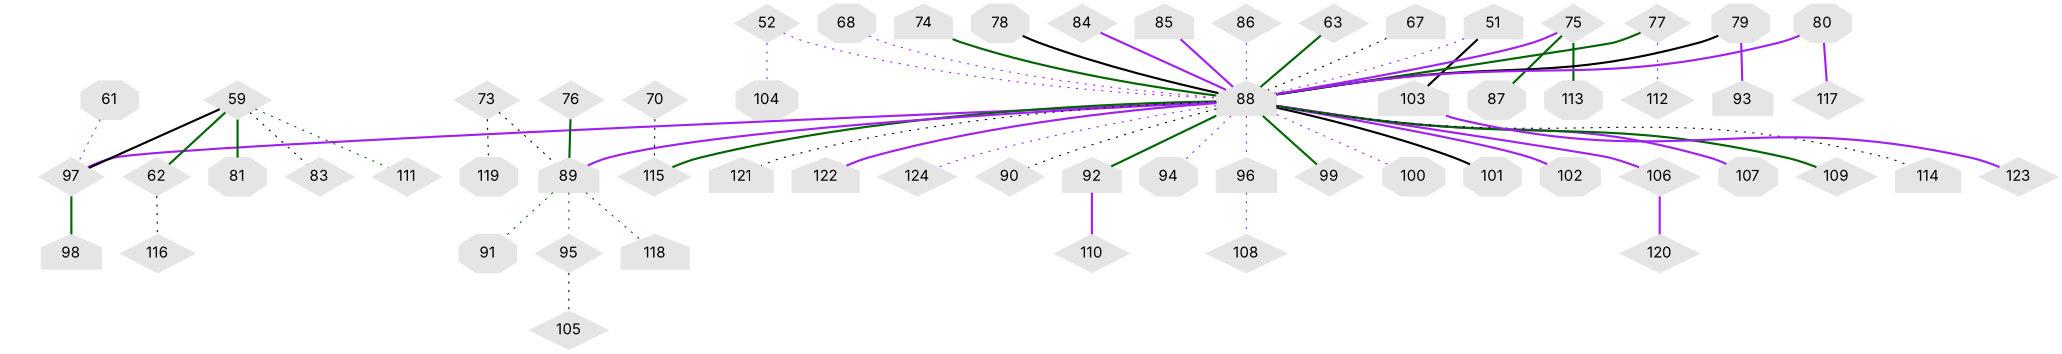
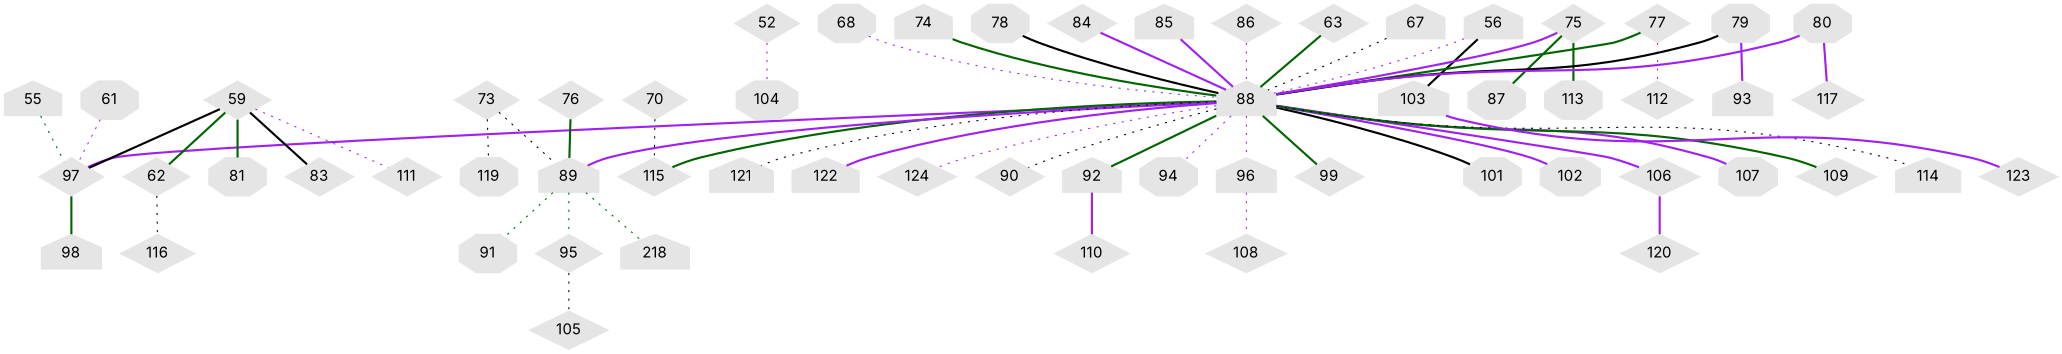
node "51": label "51" -> "56"
edge "52" -- "88": removed
node "55": added
edge "59" -- "111": color darkgreen -> purple
edge "59" -- "83": style dotted -> bold
node "100": removed
node "118": label "118" -> "218"
